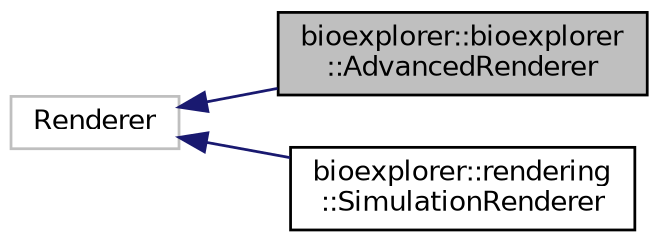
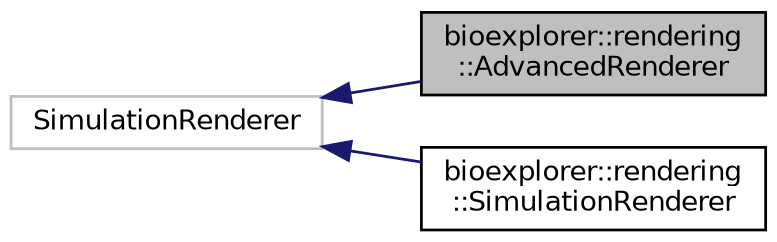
node "bioexplorer::bioexplorer ::AdvancedRenderer": label "bioexplorer::bioexplorer ::AdvancedRenderer" -> "bioexplorer::rendering ::AdvancedRenderer"
node "Renderer": label "Renderer" -> "SimulationRenderer"
